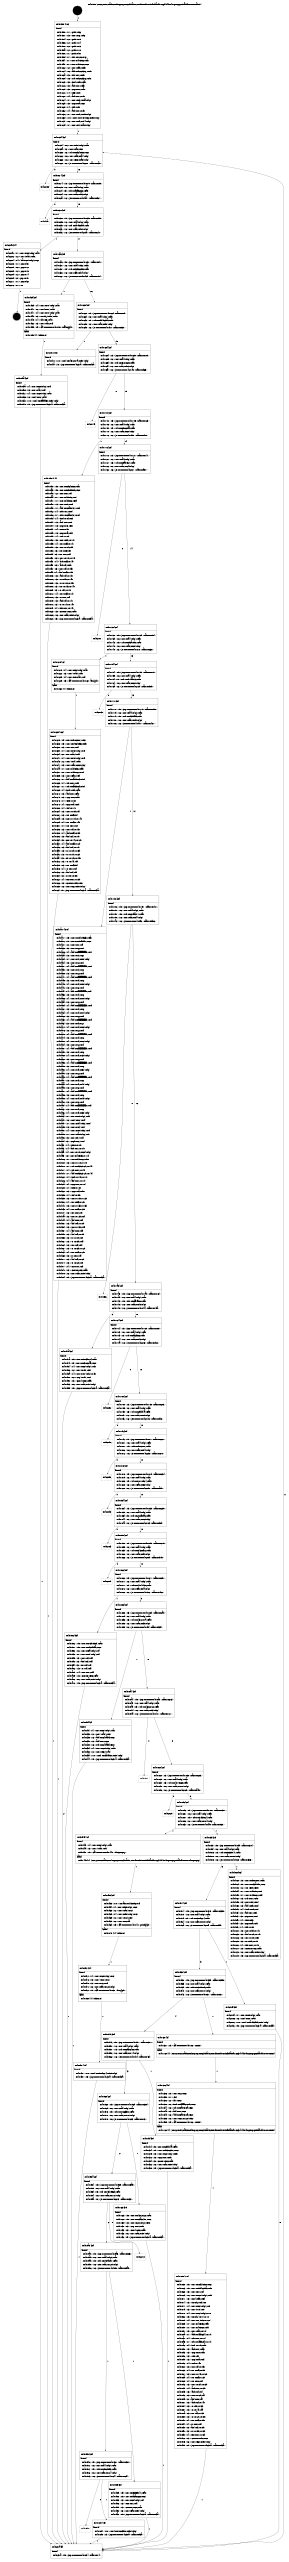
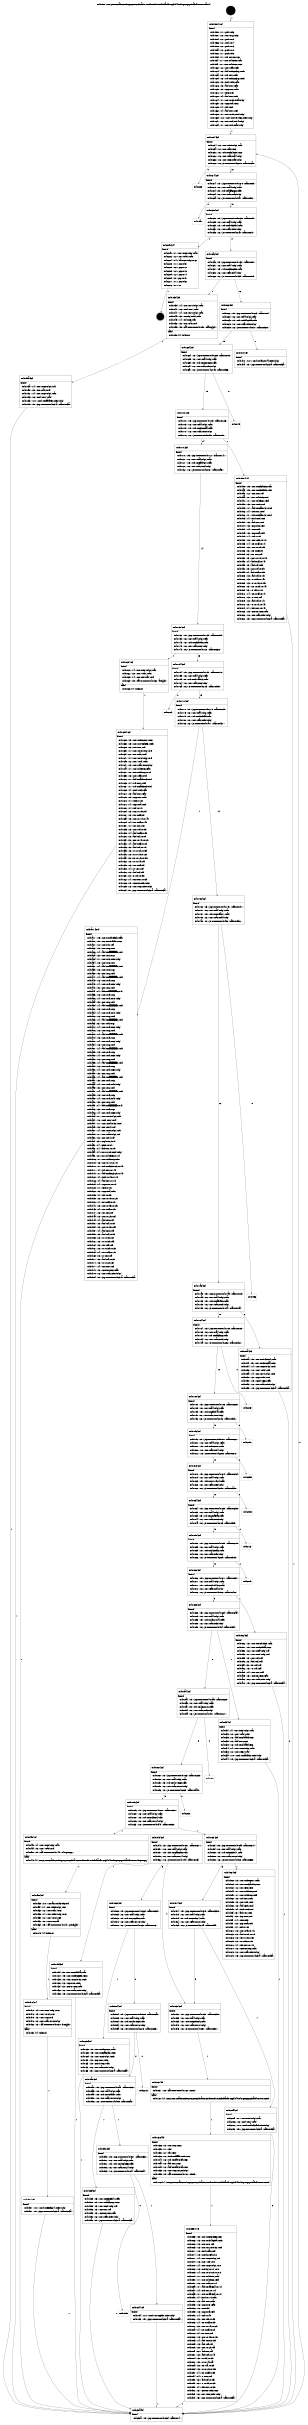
node "0x4020c7": removed
edge "0x401930 [28]" -> "0x40194c [28]": reversed
